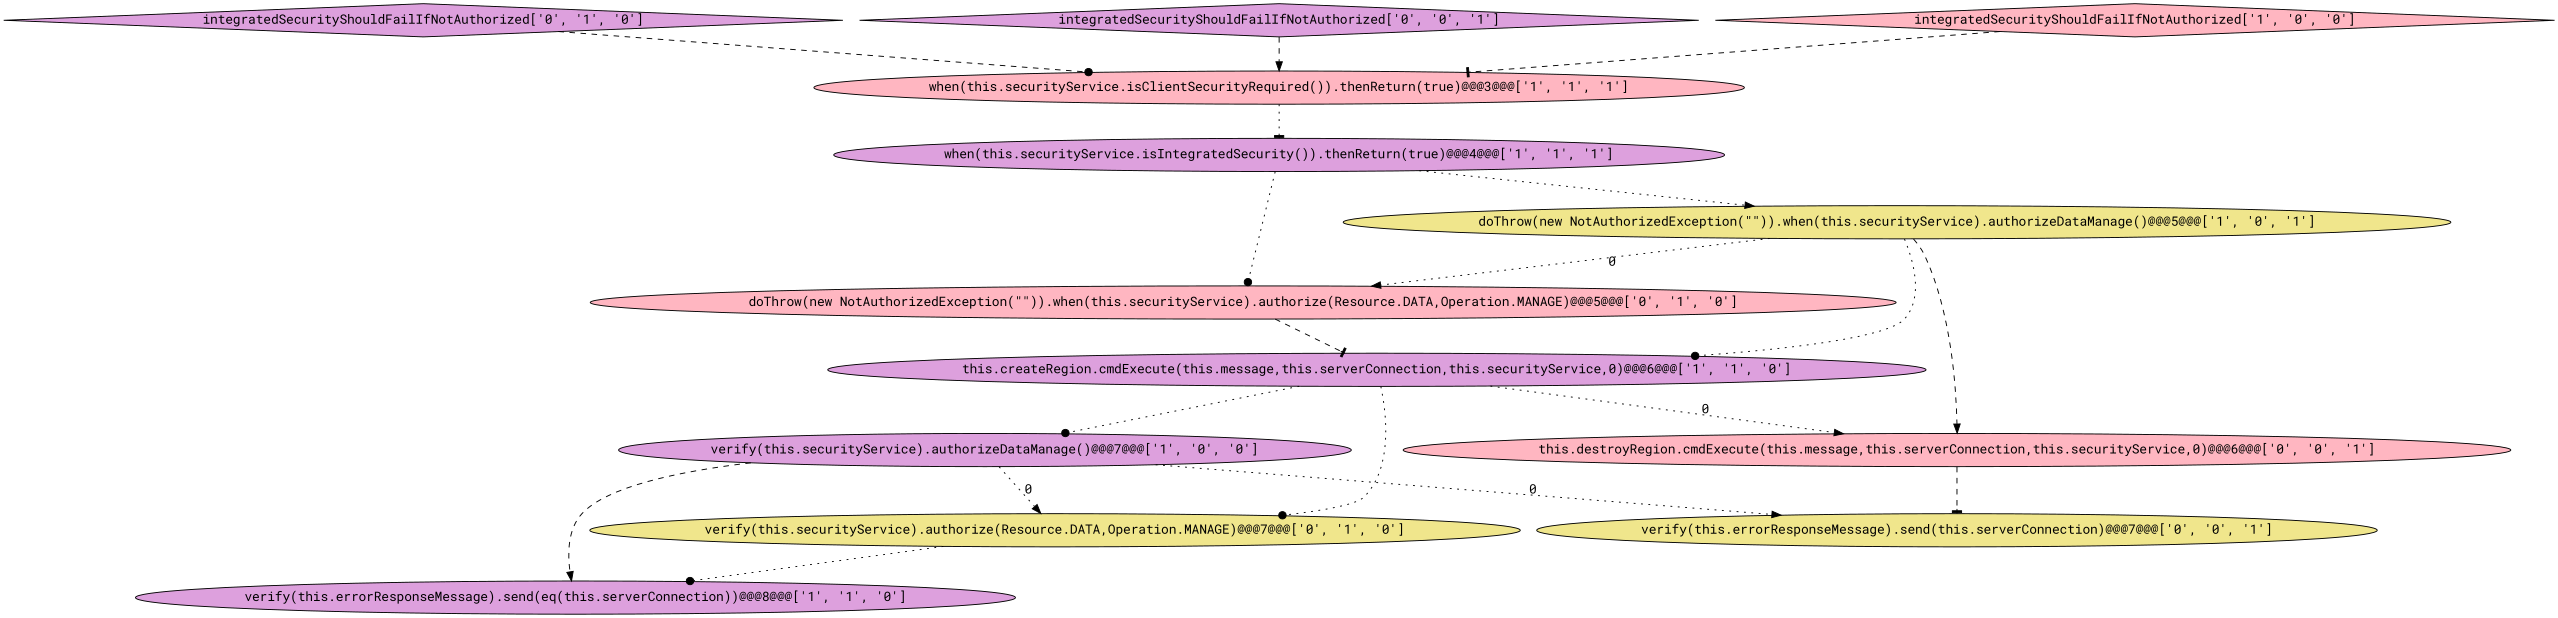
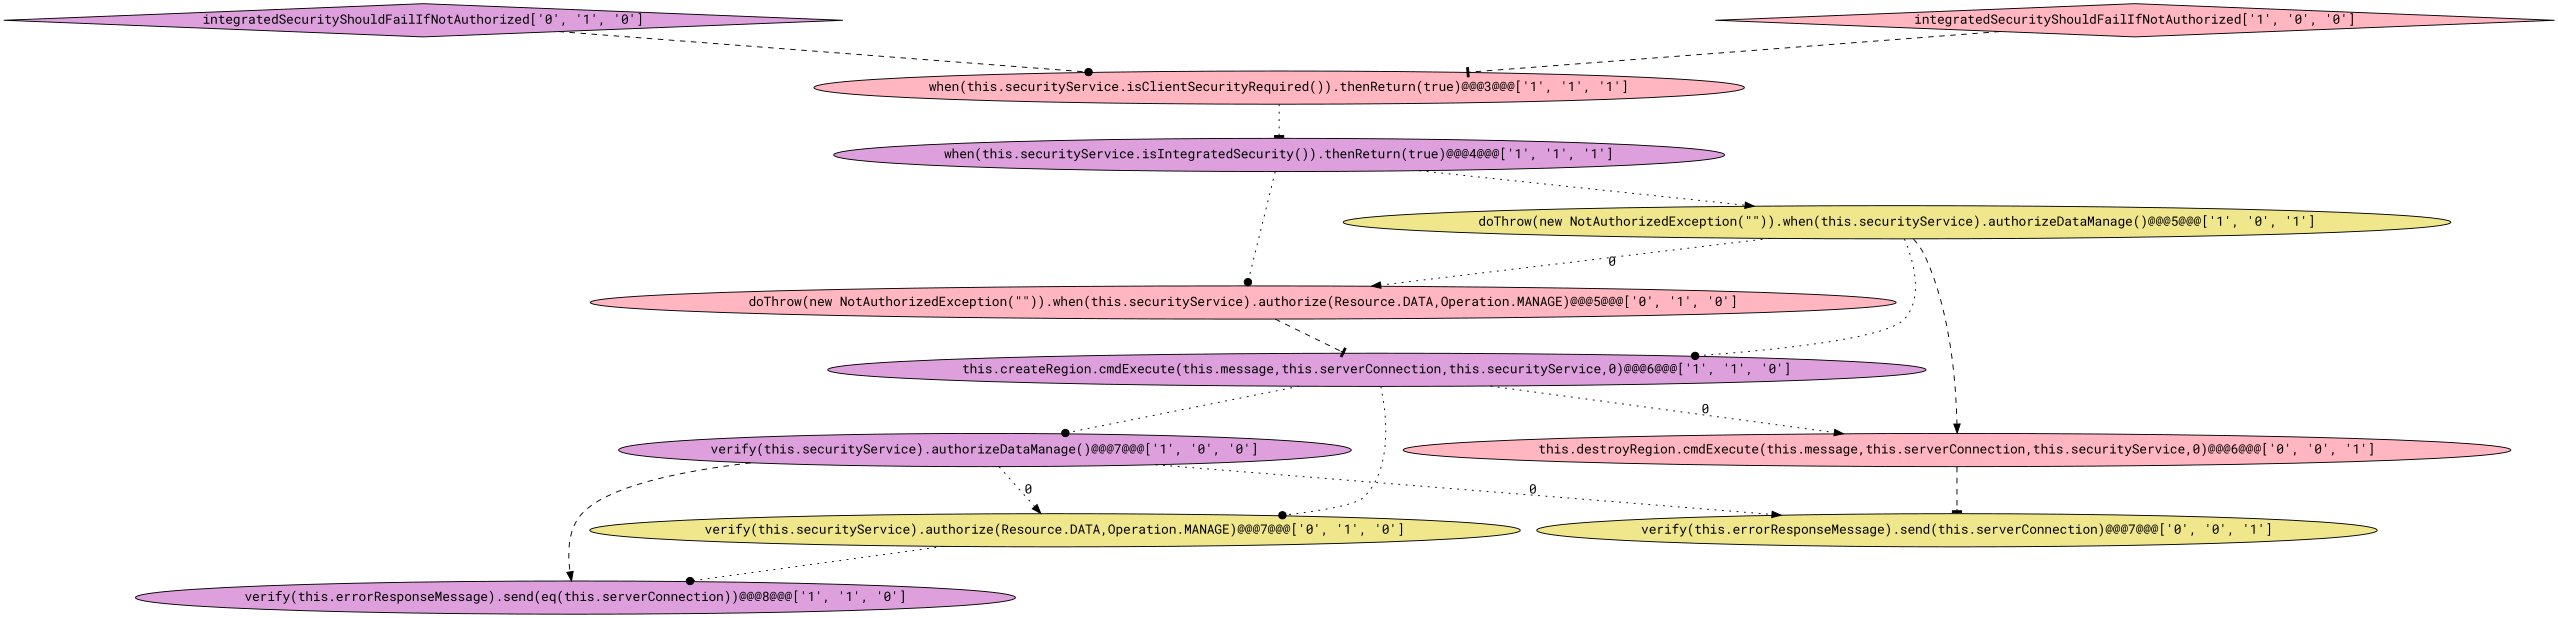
node "integratedSecurityShouldFailIfNotAuthorized['0', '0', '1']": removed
